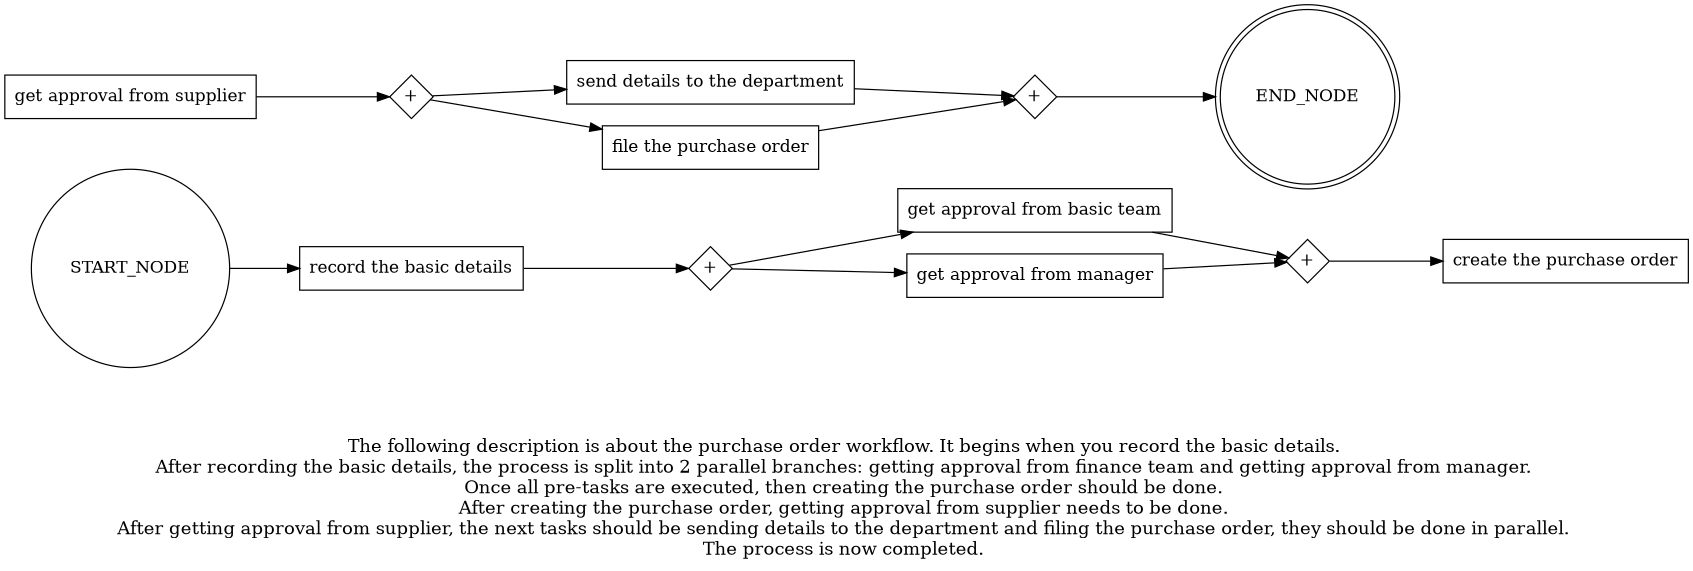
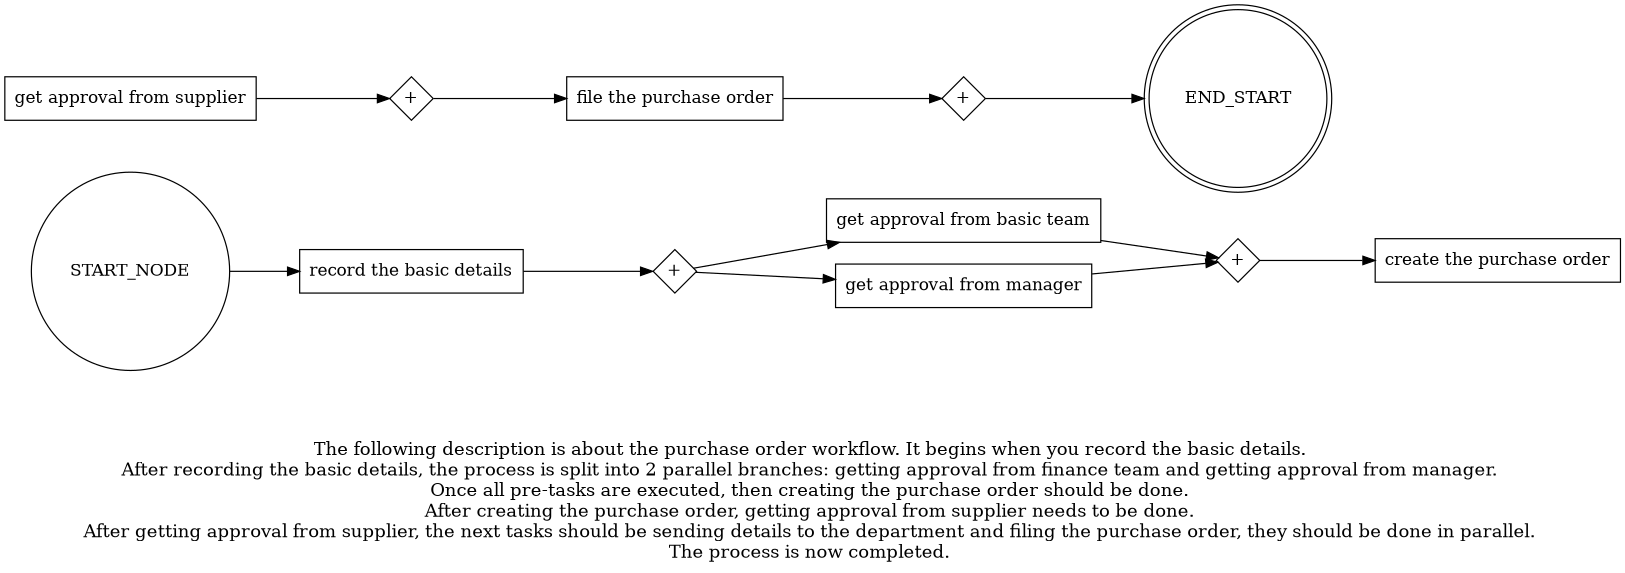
node "send details to the department": removed
node "END_NODE": label "END_NODE" -> "END_START"
